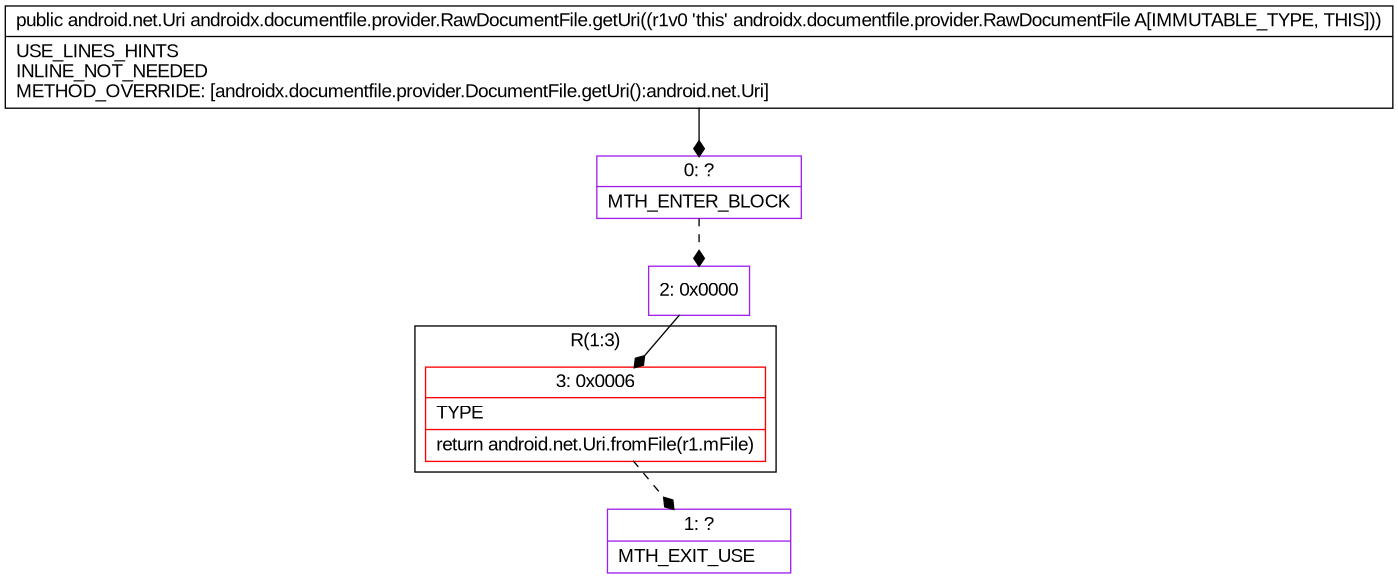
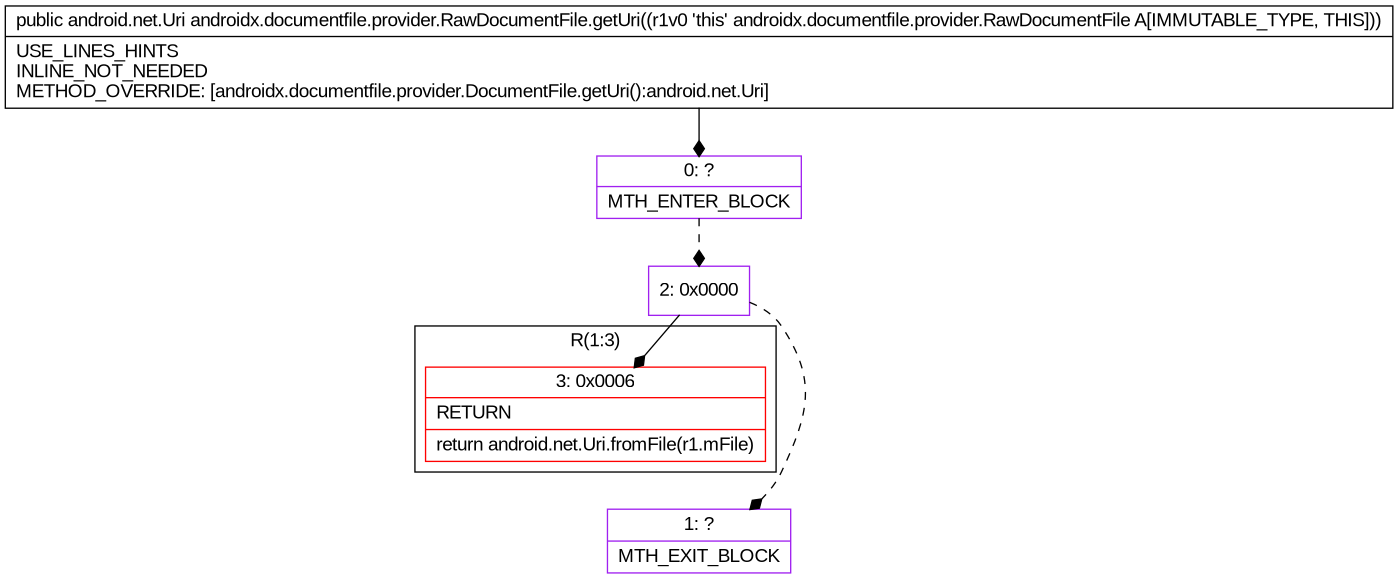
node "3: 0x0006": text "TYPE" -> "RETURN"
edge "3: 0x0006" -> "1: ?": now "2: 0x0000" -> "1: ?"
node "1: ?": text "MTH_EXIT_USE" -> "MTH_EXIT_BLOCK"
